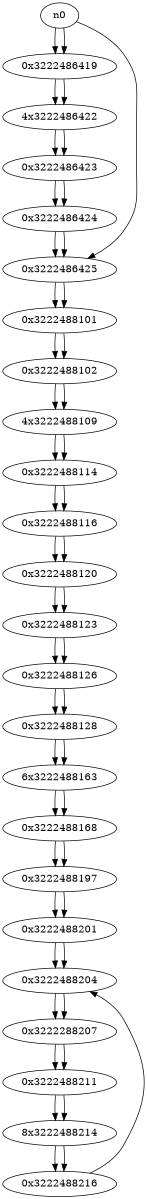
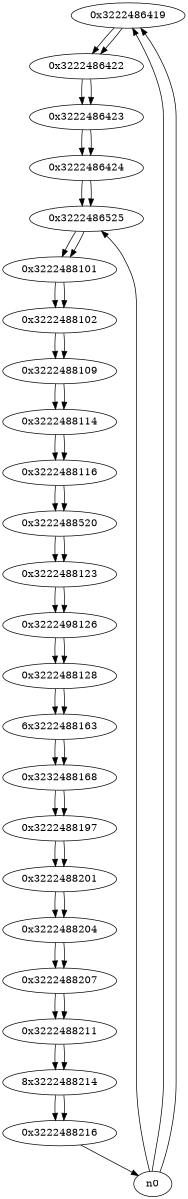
node "4x3222486422": label "4x3222486422" -> "0x3222486422"
node "0x3222486425": label "0x3222486425" -> "0x3222486525"
node "4x3222488109": label "4x3222488109" -> "0x3222488109"
node "0x3222488120": label "0x3222488120" -> "0x3222488520"
node "0x3222488126": label "0x3222488126" -> "0x3222498126"
node "0x3222488168": label "0x3222488168" -> "0x3232488168"
node "0x3222288207": label "0x3222288207" -> "0x3222488207"
edge "0x3222488216" -> "0x3222488204": now "0x3222488216" -> "n0"
